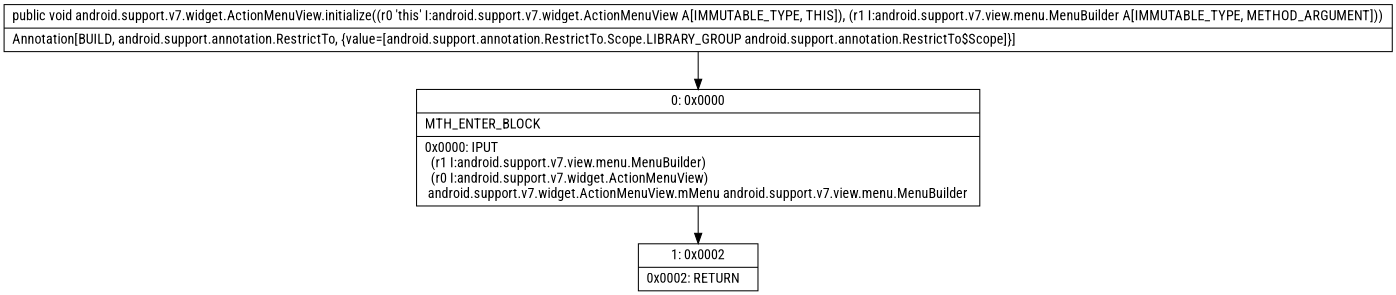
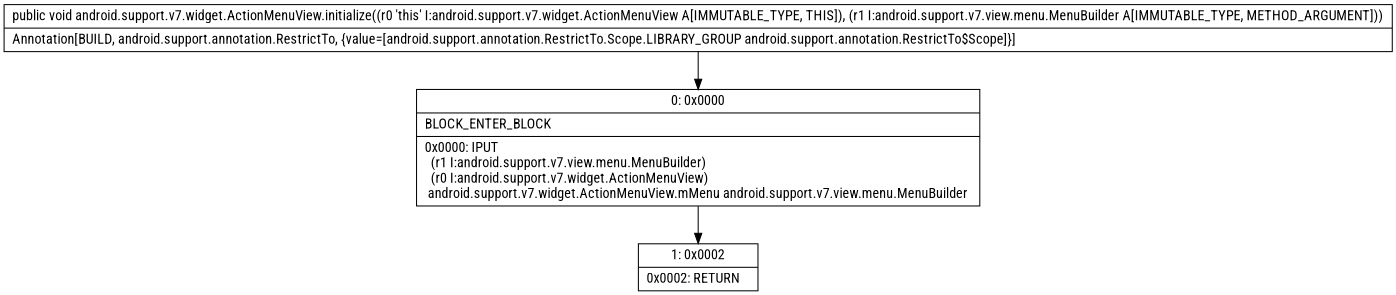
node "0: 0x0000": text "MTH_ENTER_BLOCK" -> "BLOCK_ENTER_BLOCK"
